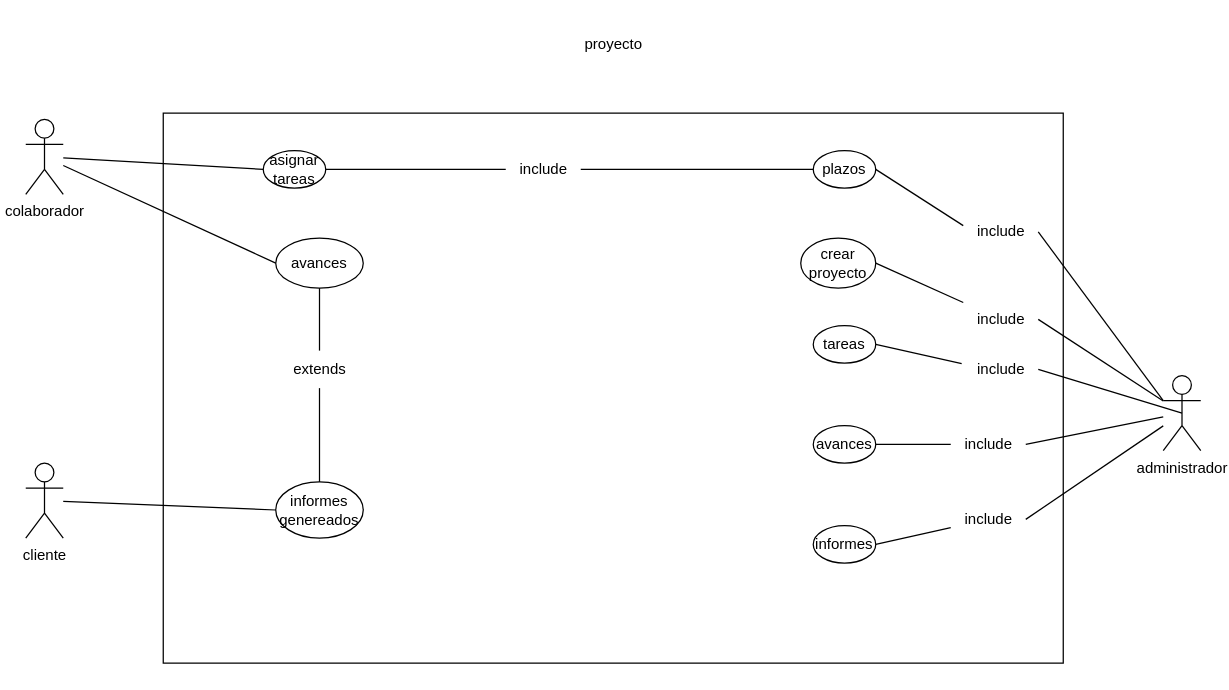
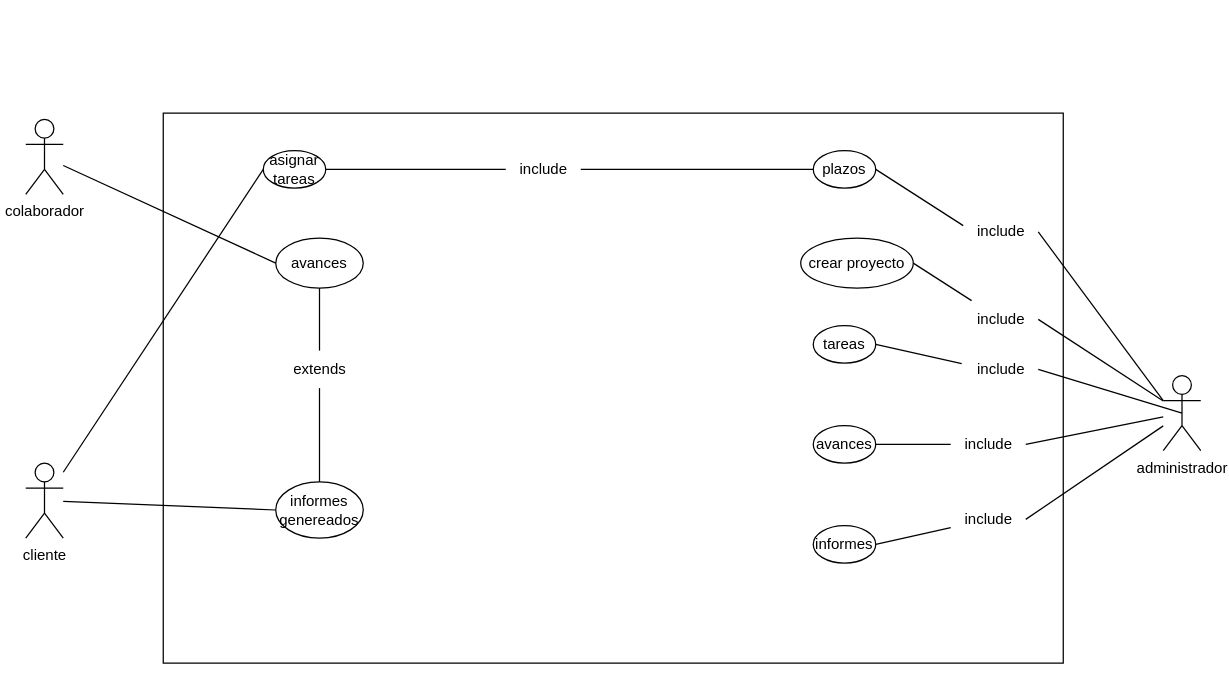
node "proyecto": removed
edge "colaborador" -- "asignar tareas": now "cliente" -- "asignar tareas"
node "crear proyecto": size 75x50 -> 113x50
